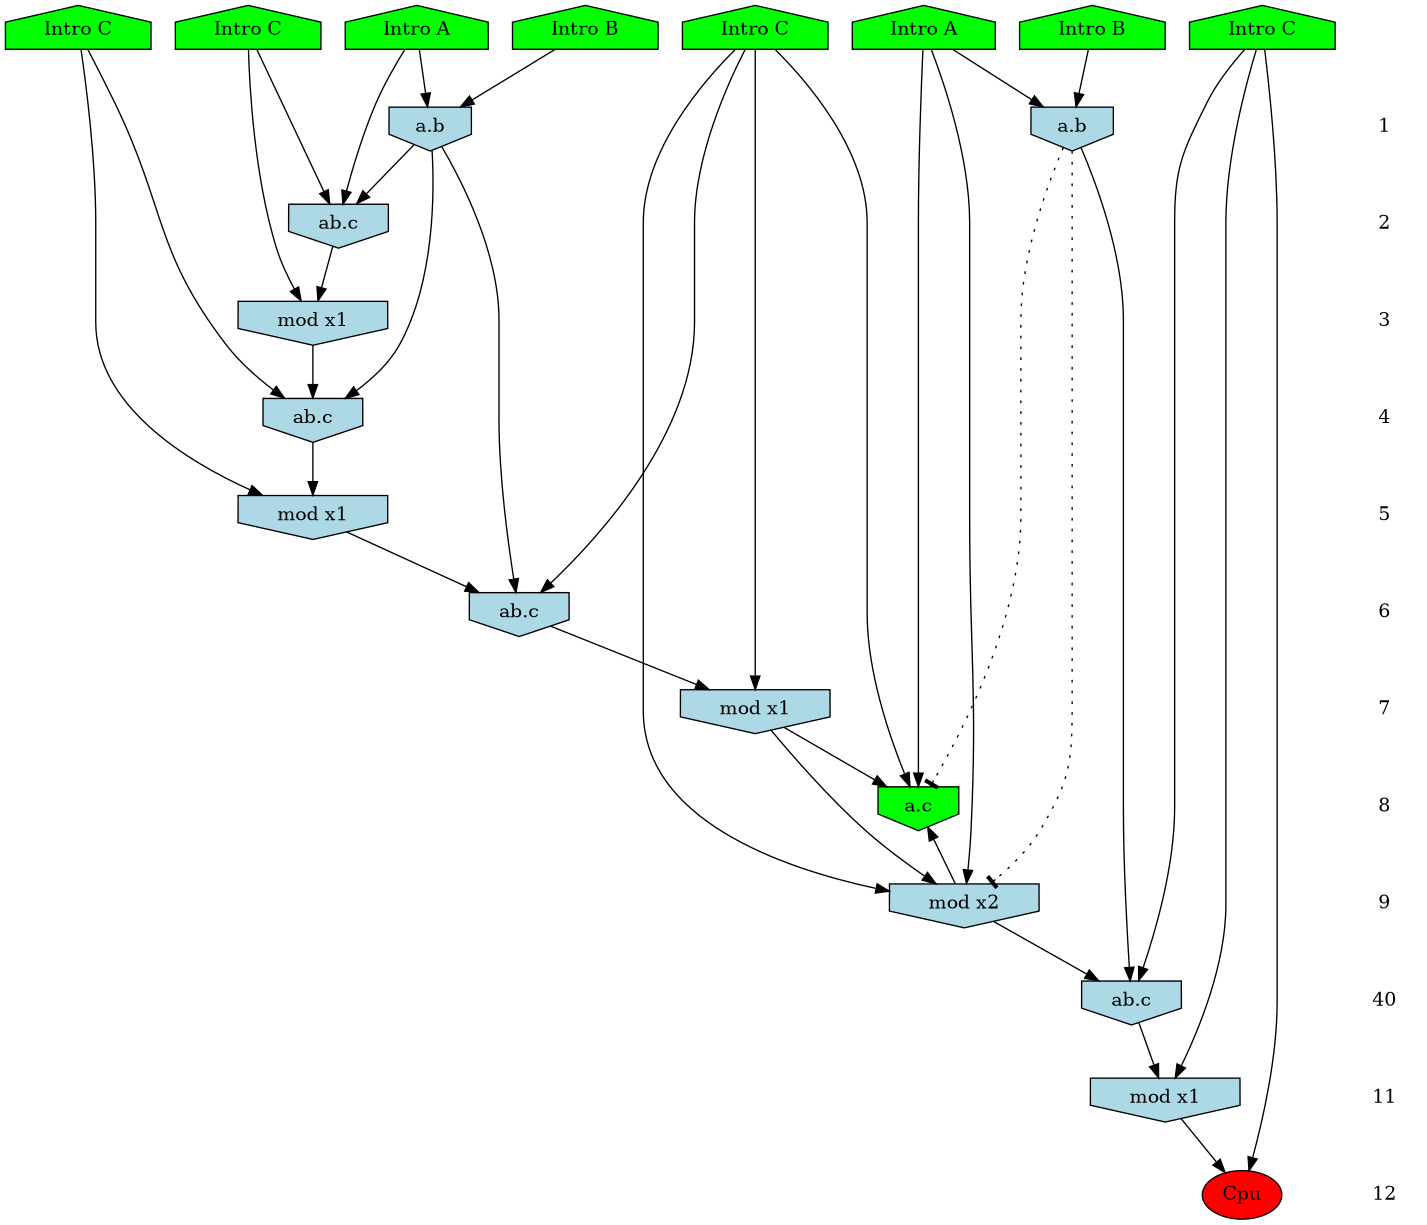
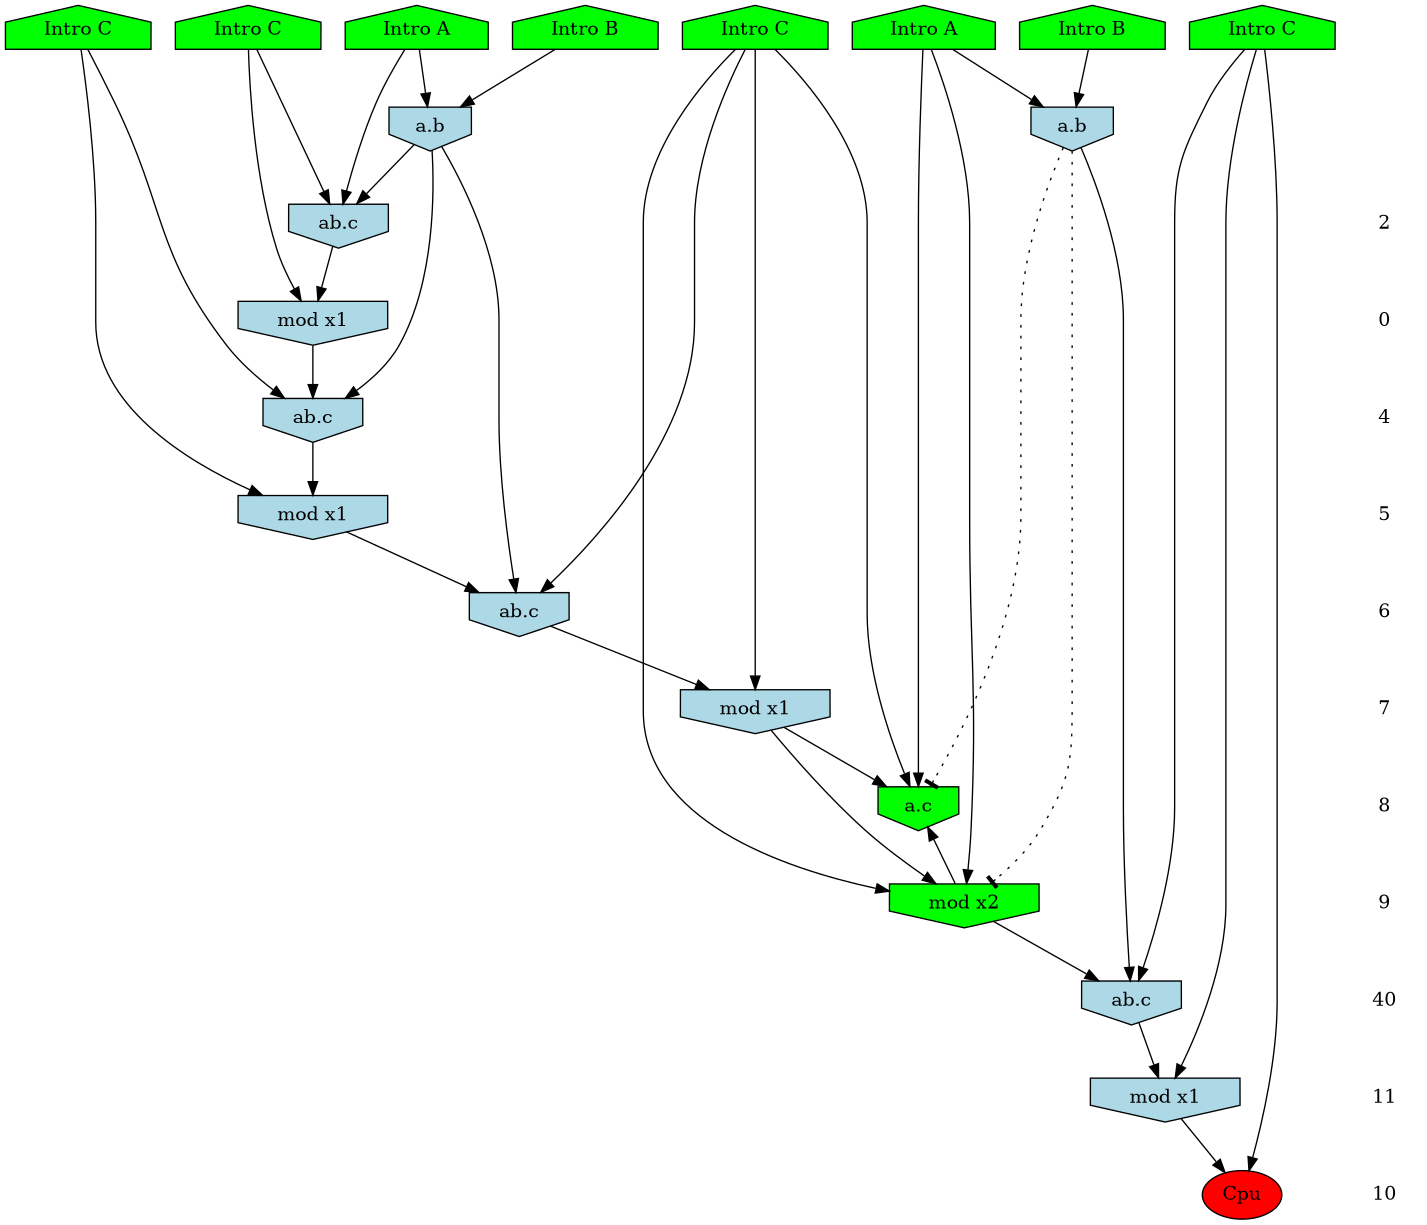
node "1": removed
node "3": label "3" -> "0"
node "mod x2": fillcolor lightblue -> green
node "12": label "12" -> "10"
